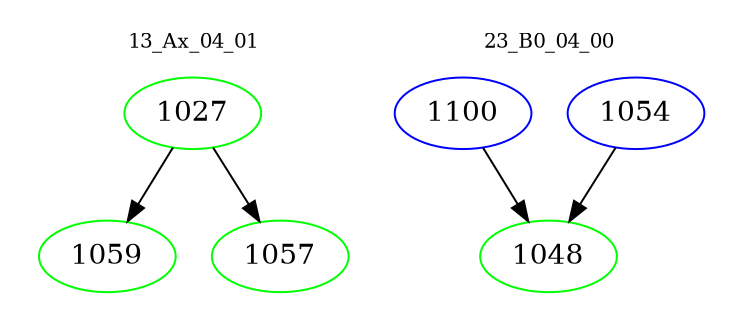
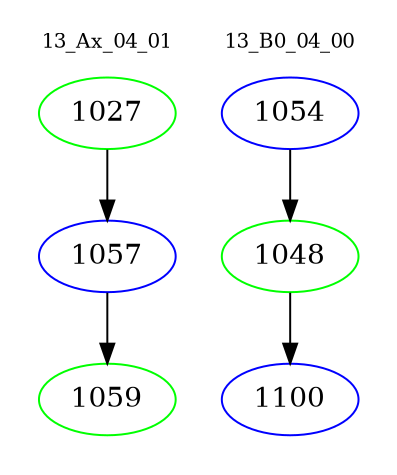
cluster "23_B0_04_00": label "23_B0_04_00" -> "13_B0_04_00"
edge "1027" -> "1059": now "1057" -> "1059"
edge "1100" -> "1048": reversed
node "1057": color green -> blue
